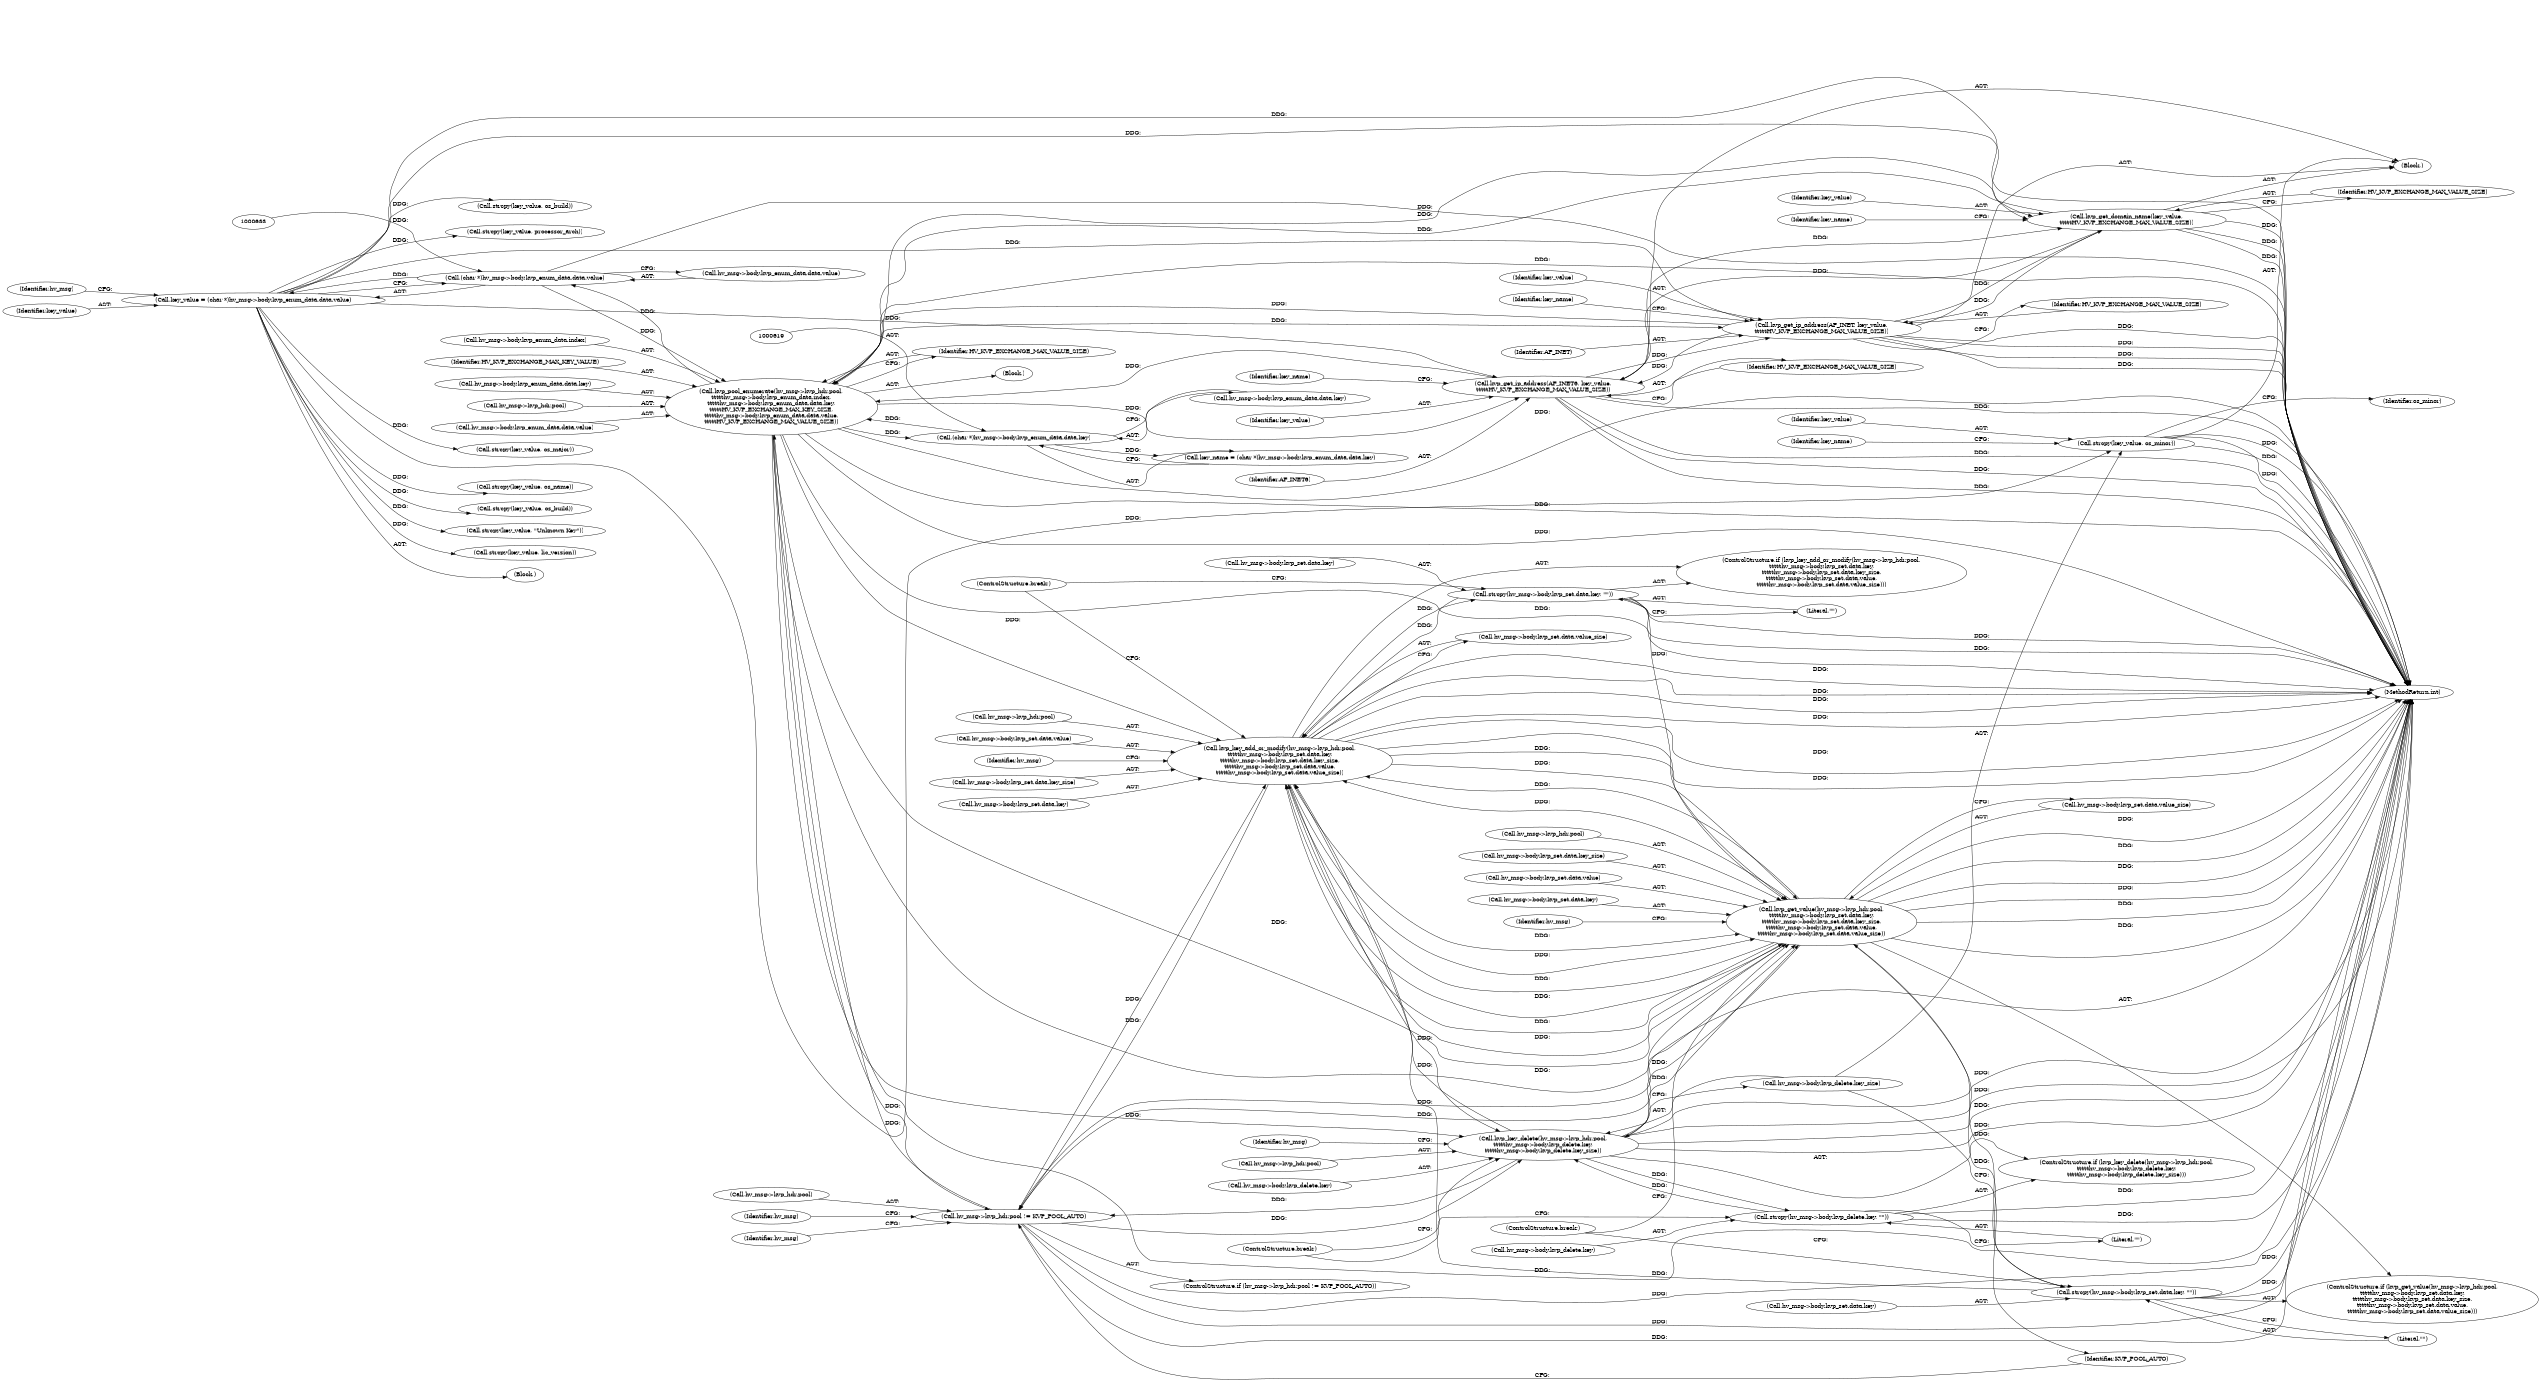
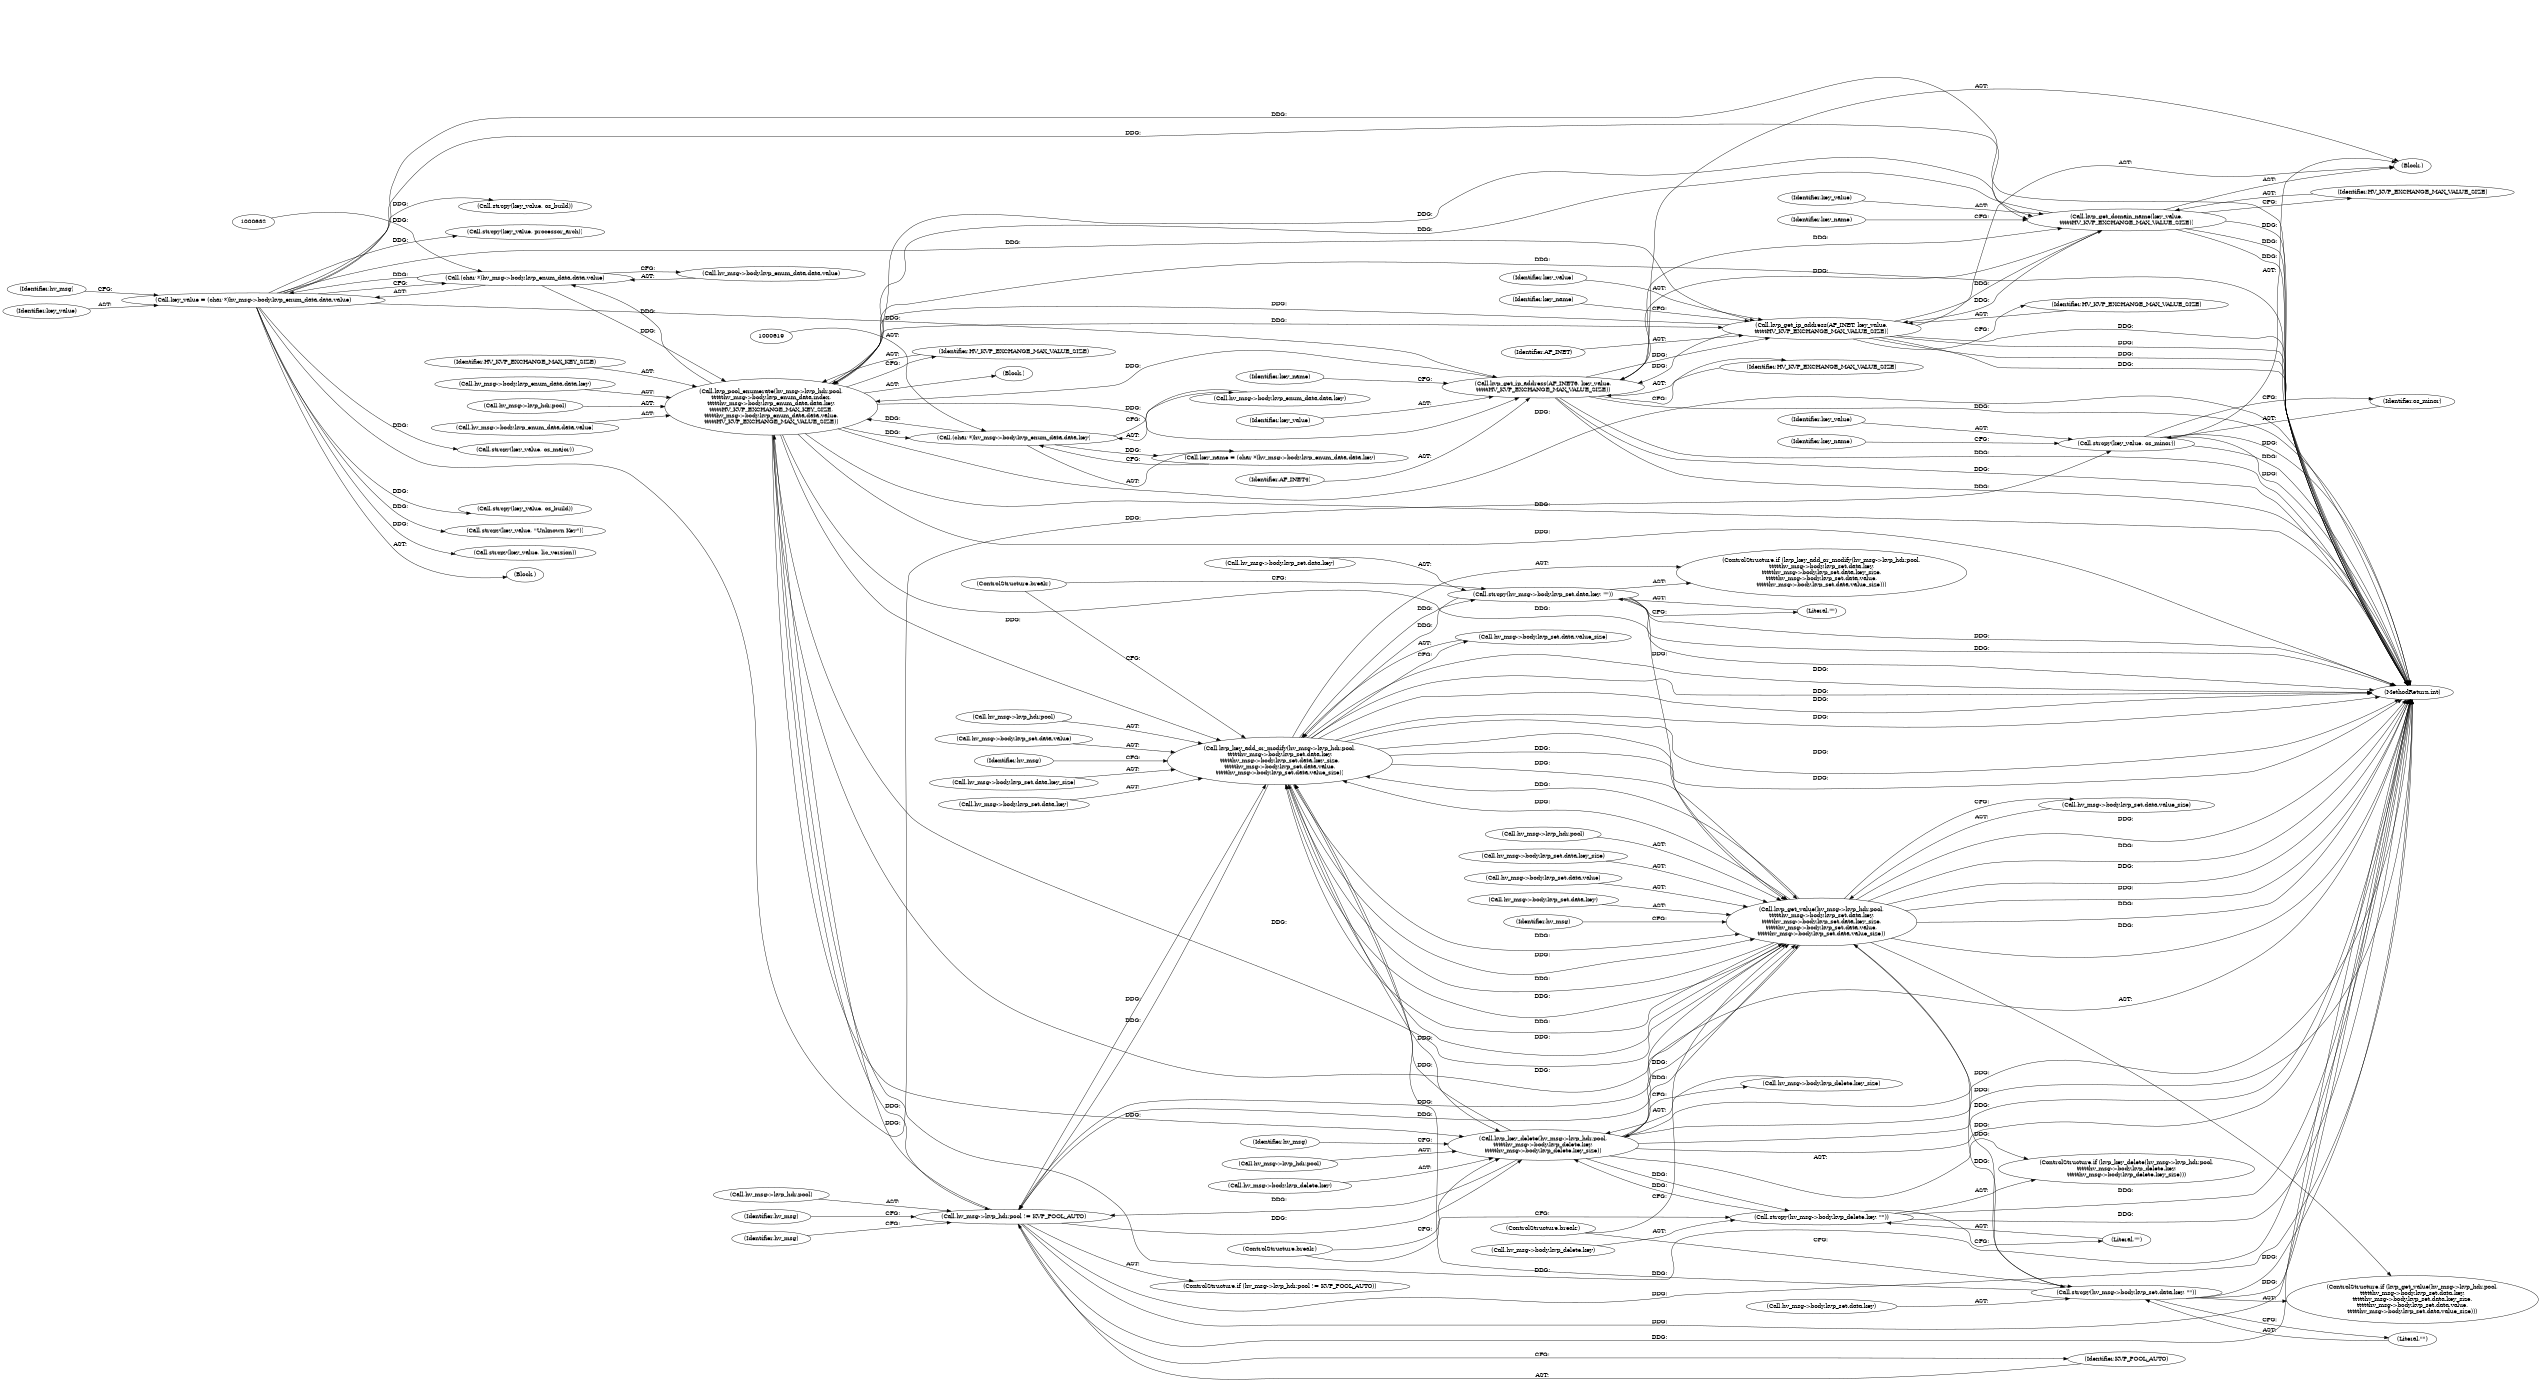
node "1000633": label "1000633" -> "1000632"
edge "(Call,(char *)hv_msg->body.kvp_enum_data.data.value)" -> "(MethodReturn,int)": removed, label "DDG:"
node "(Call,hv_msg->body.kvp_enum_data.index)": removed
node "(Identifier,HV_KVP_EXCHANGE_MAX_KEY_VALUE)": label "(Identifier,HV_KVP_EXCHANGE_MAX_KEY_VALUE)" -> "(Identifier,HV_KVP_EXCHANGE_MAX_KEY_SIZE)"
node "(Identifier,AF_INET6)": label "(Identifier,AF_INET6)" -> "(Identifier,AF_INET4)"
node "(Call,strcpy(key_value, os_name))": removed
edge "(Call,hv_msg->body.kvp_delete.key_size)" -> "(Call,strcpy(key_value, os_minor))": now "(Identifier,os_minor)" -> "(Call,strcpy(key_value, os_minor))"
edge "(Call,hv_msg->body.kvp_delete.key_size)" -> "(Identifier,KVP_POOL_AUTO)": now "(Call,hv_msg->kvp_hdr.pool != KVP_POOL_AUTO)" -> "(Identifier,KVP_POOL_AUTO)"
edge "(Identifier,KVP_POOL_AUTO)" -> "(Call,hv_msg->kvp_hdr.pool != KVP_POOL_AUTO)": label "CFG: " -> "AST: "
